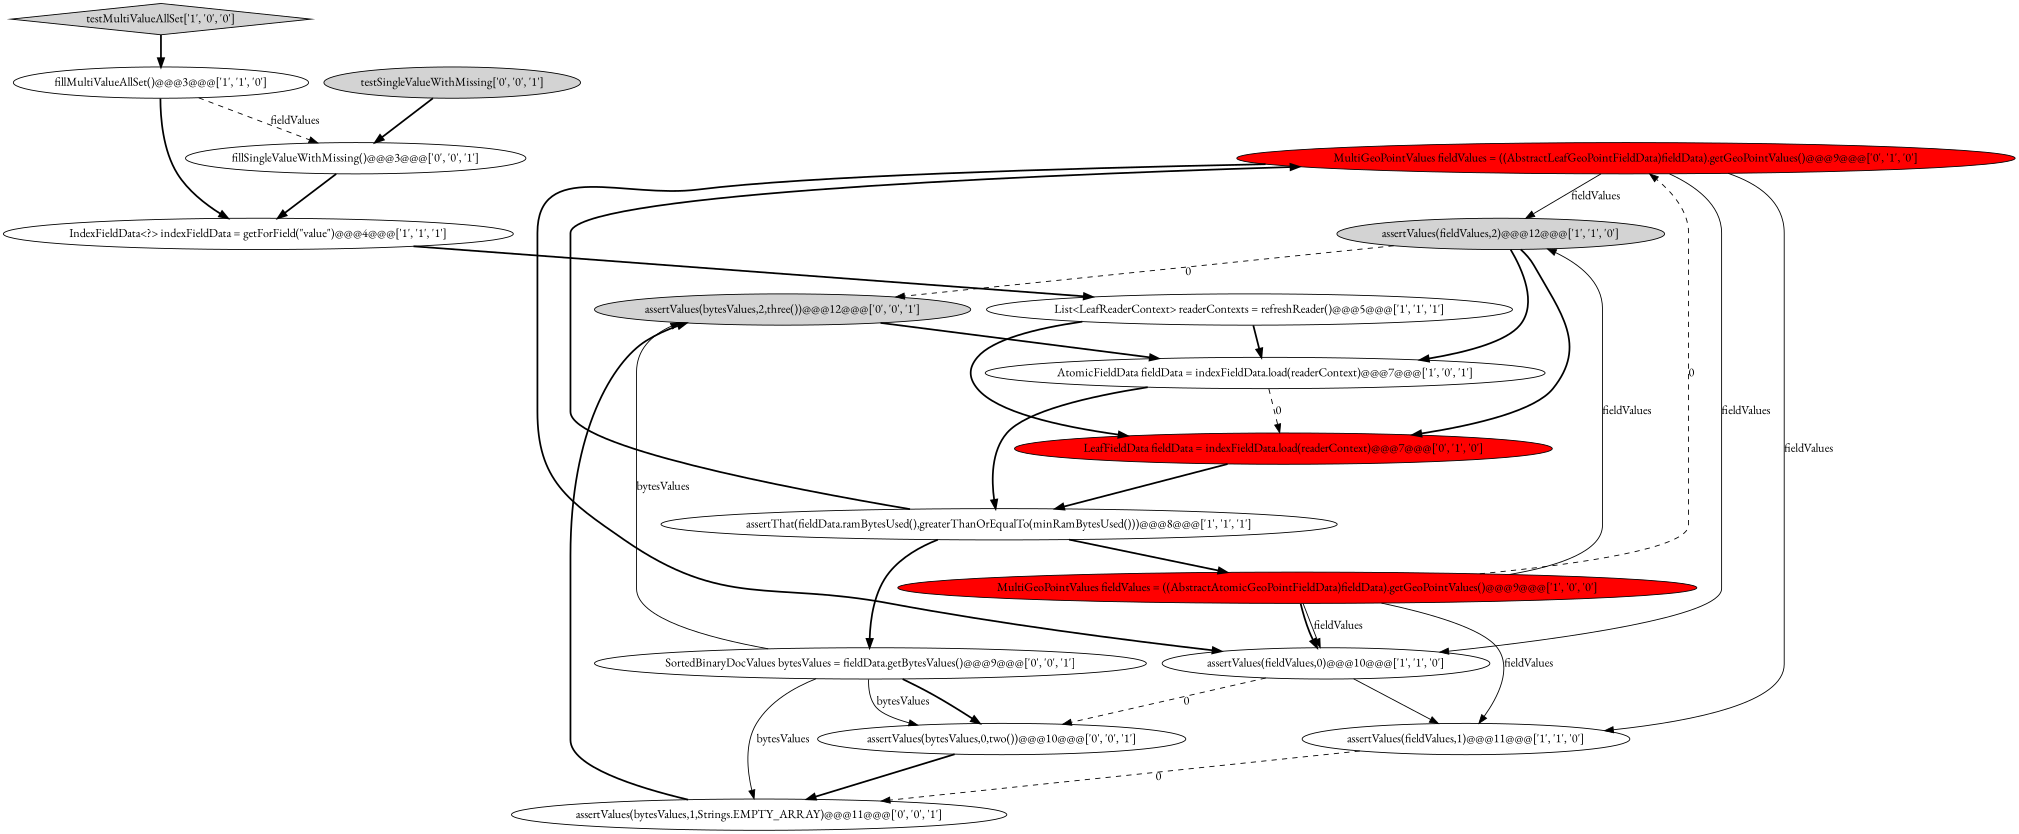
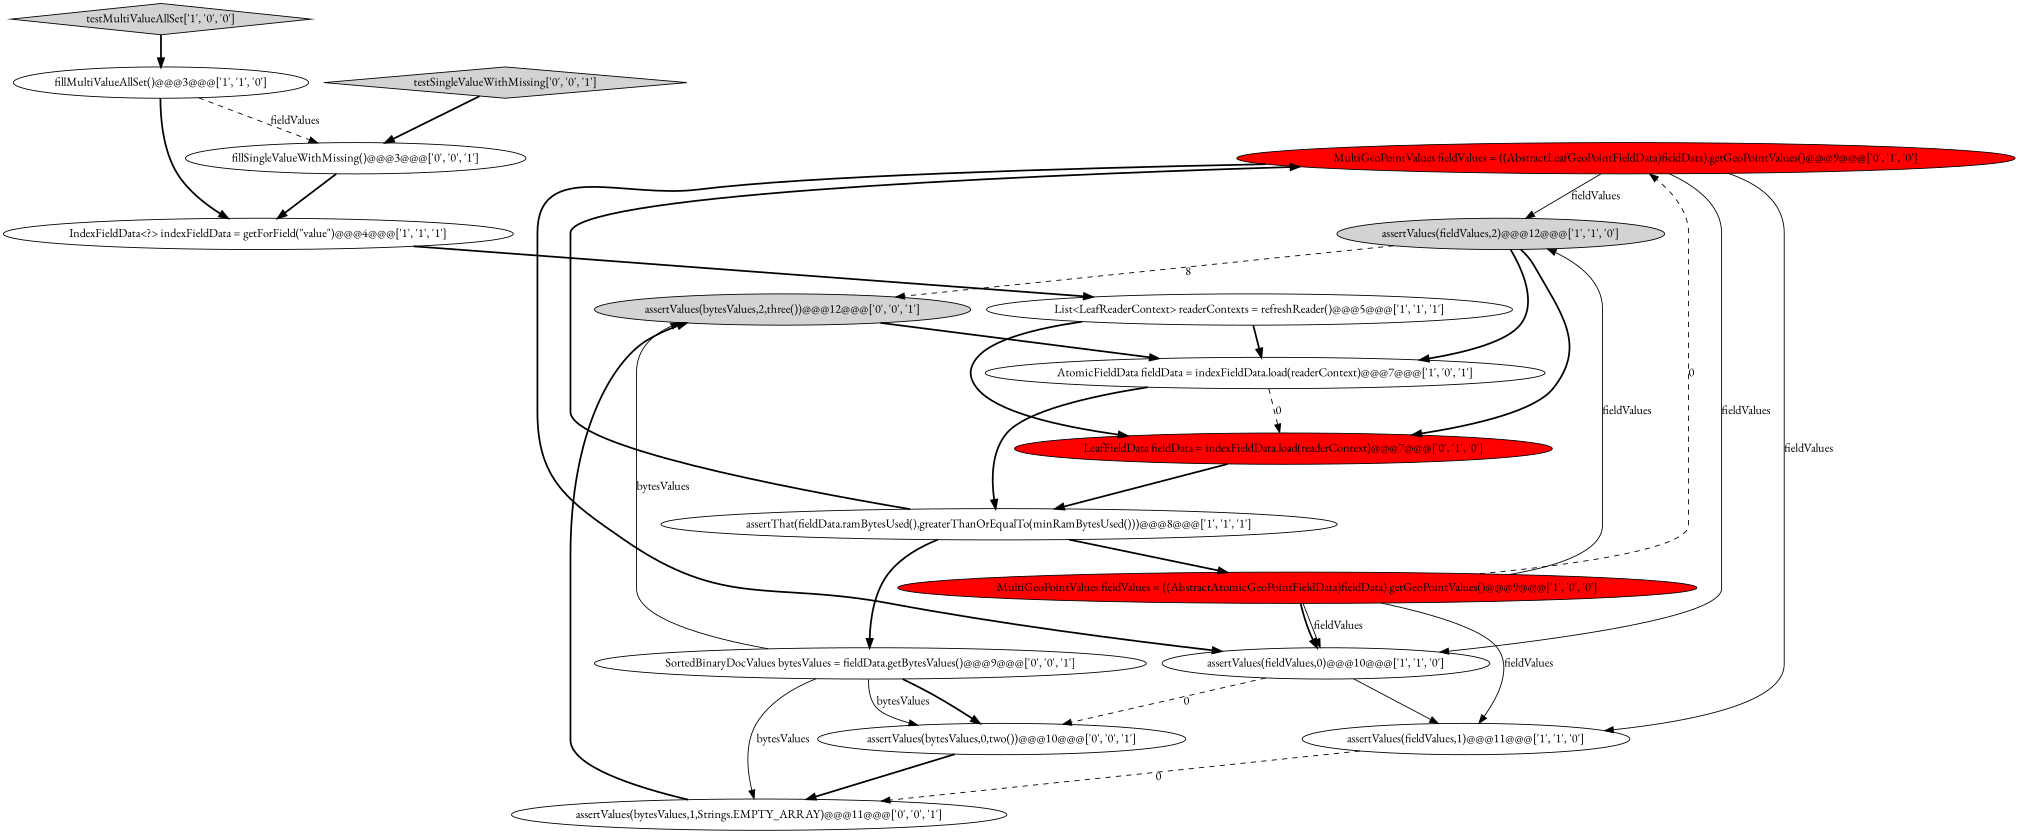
node "testSingleValueWithMissing['0', '0', '1']": shape ellipse -> diamond
edge "assertValues(fieldValues,2)@@@12@@@['1', '1', '0']" -> "assertValues(bytesValues,2,three())@@@12@@@['0', '0', '1']": label "0" -> "8"
